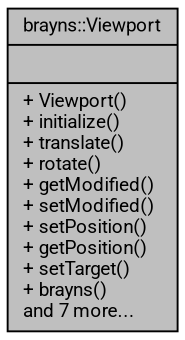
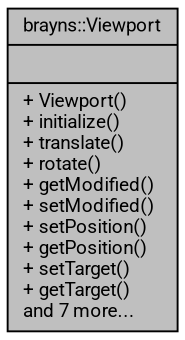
node "brayns::Viewport": text "+ brayns()" -> "+ getTarget()"
